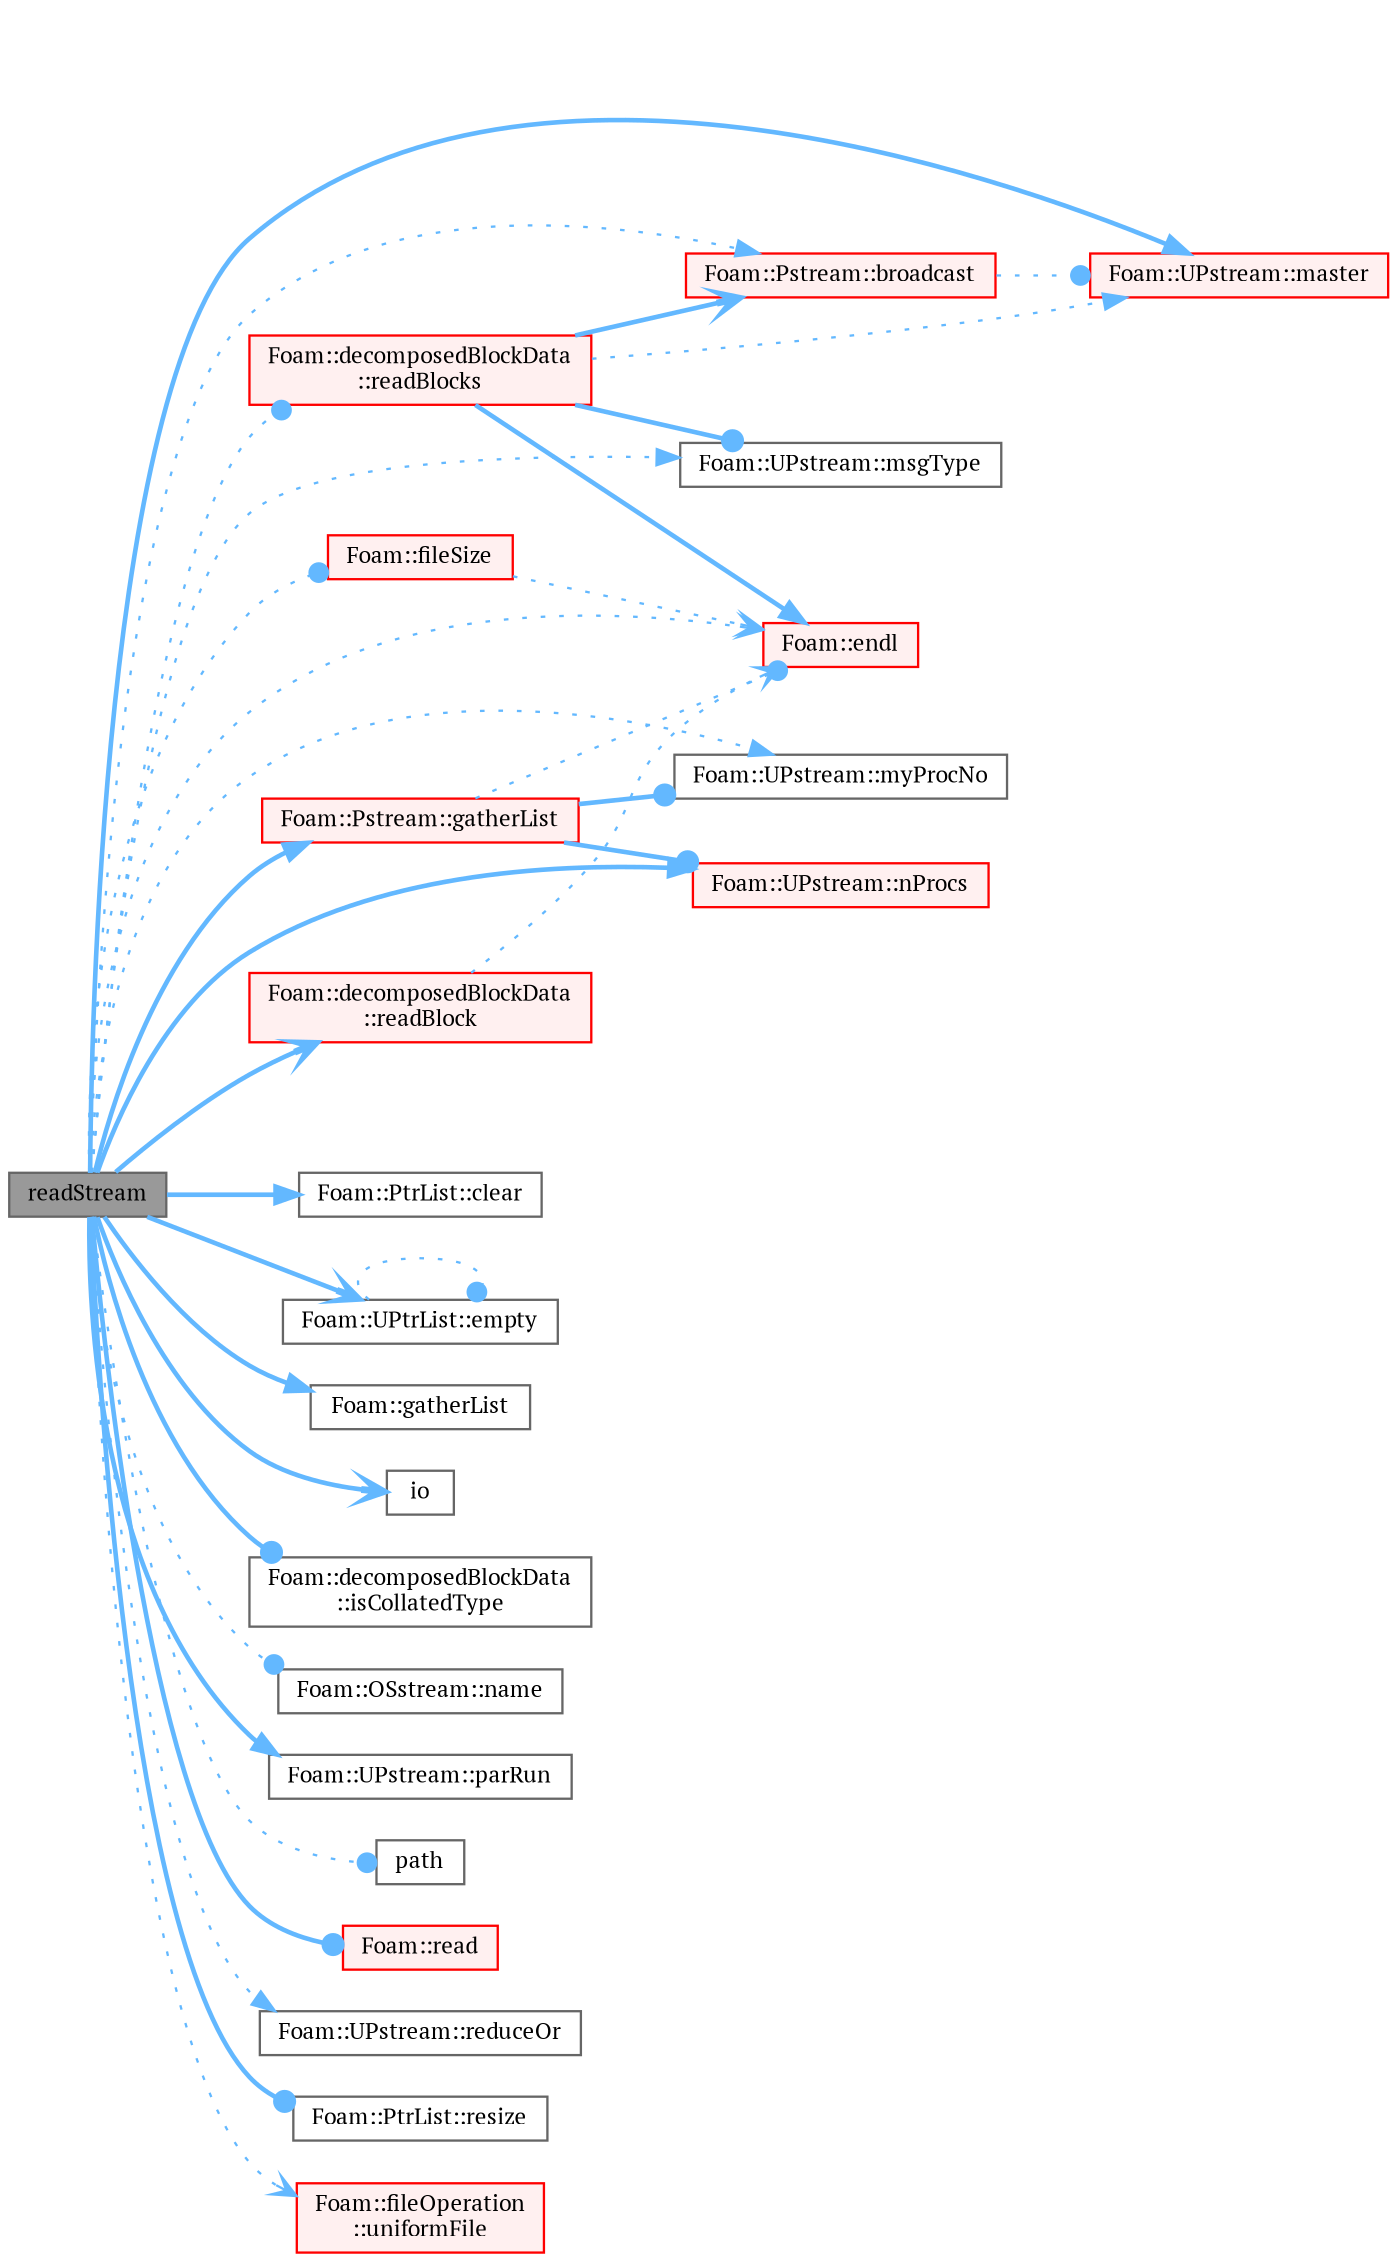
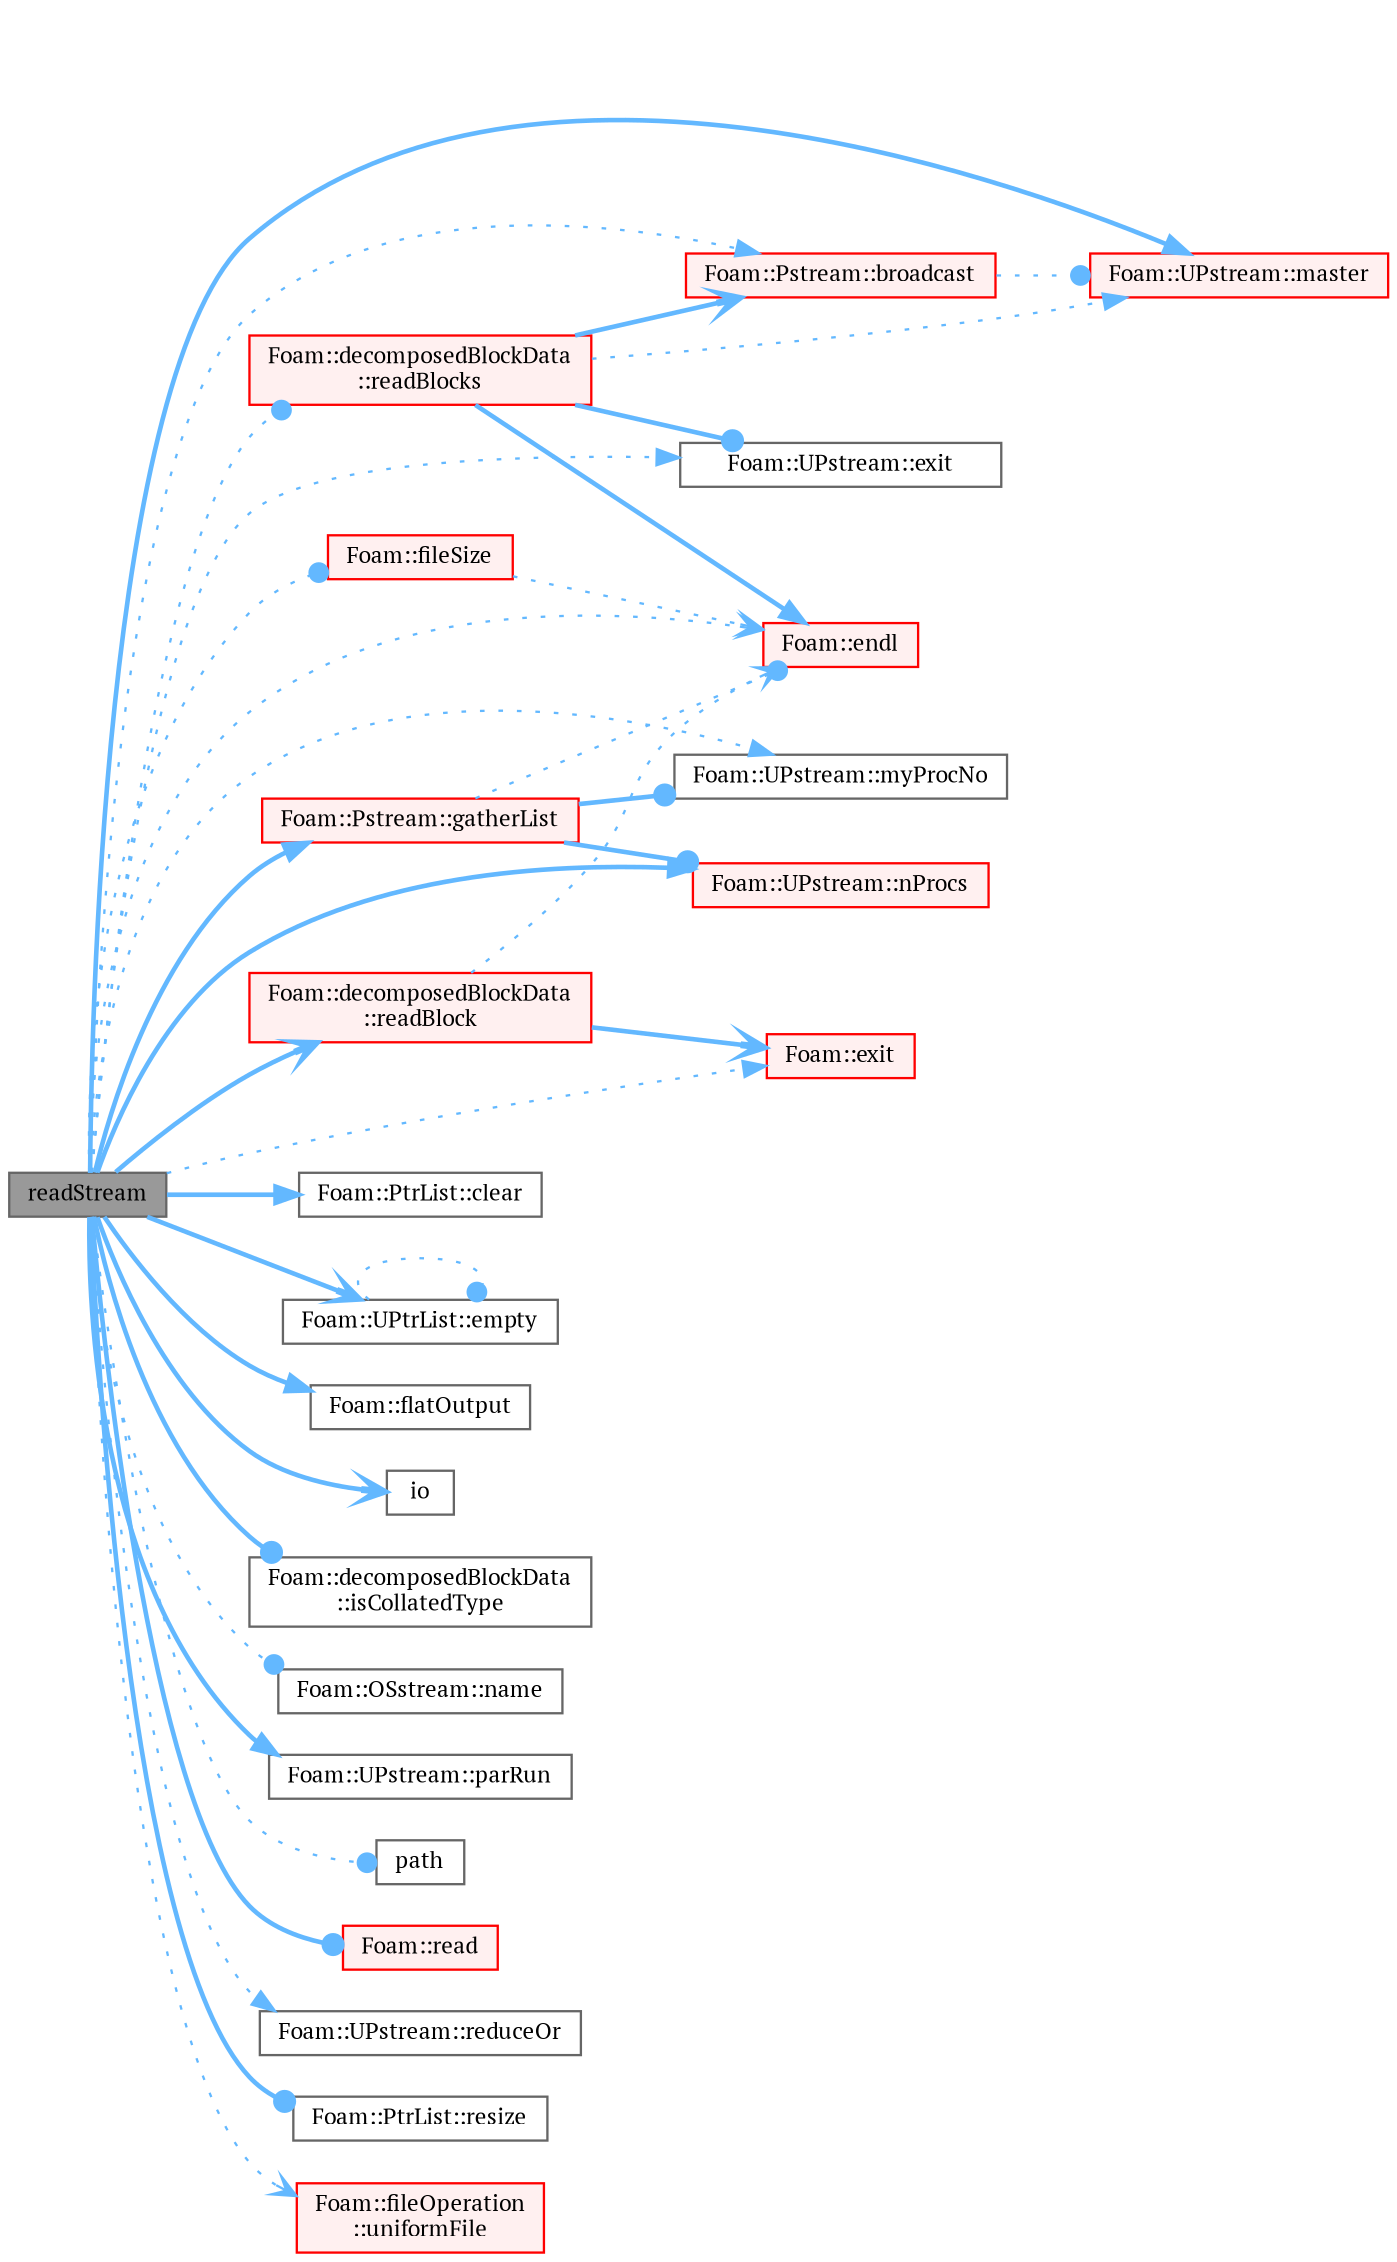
node "Foam::UPstream::msgType": label "Foam::UPstream::msgType" -> "Foam::UPstream::exit"
node "Foam::exit": added
node "Foam::gatherList": label "Foam::gatherList" -> "Foam::flatOutput"
